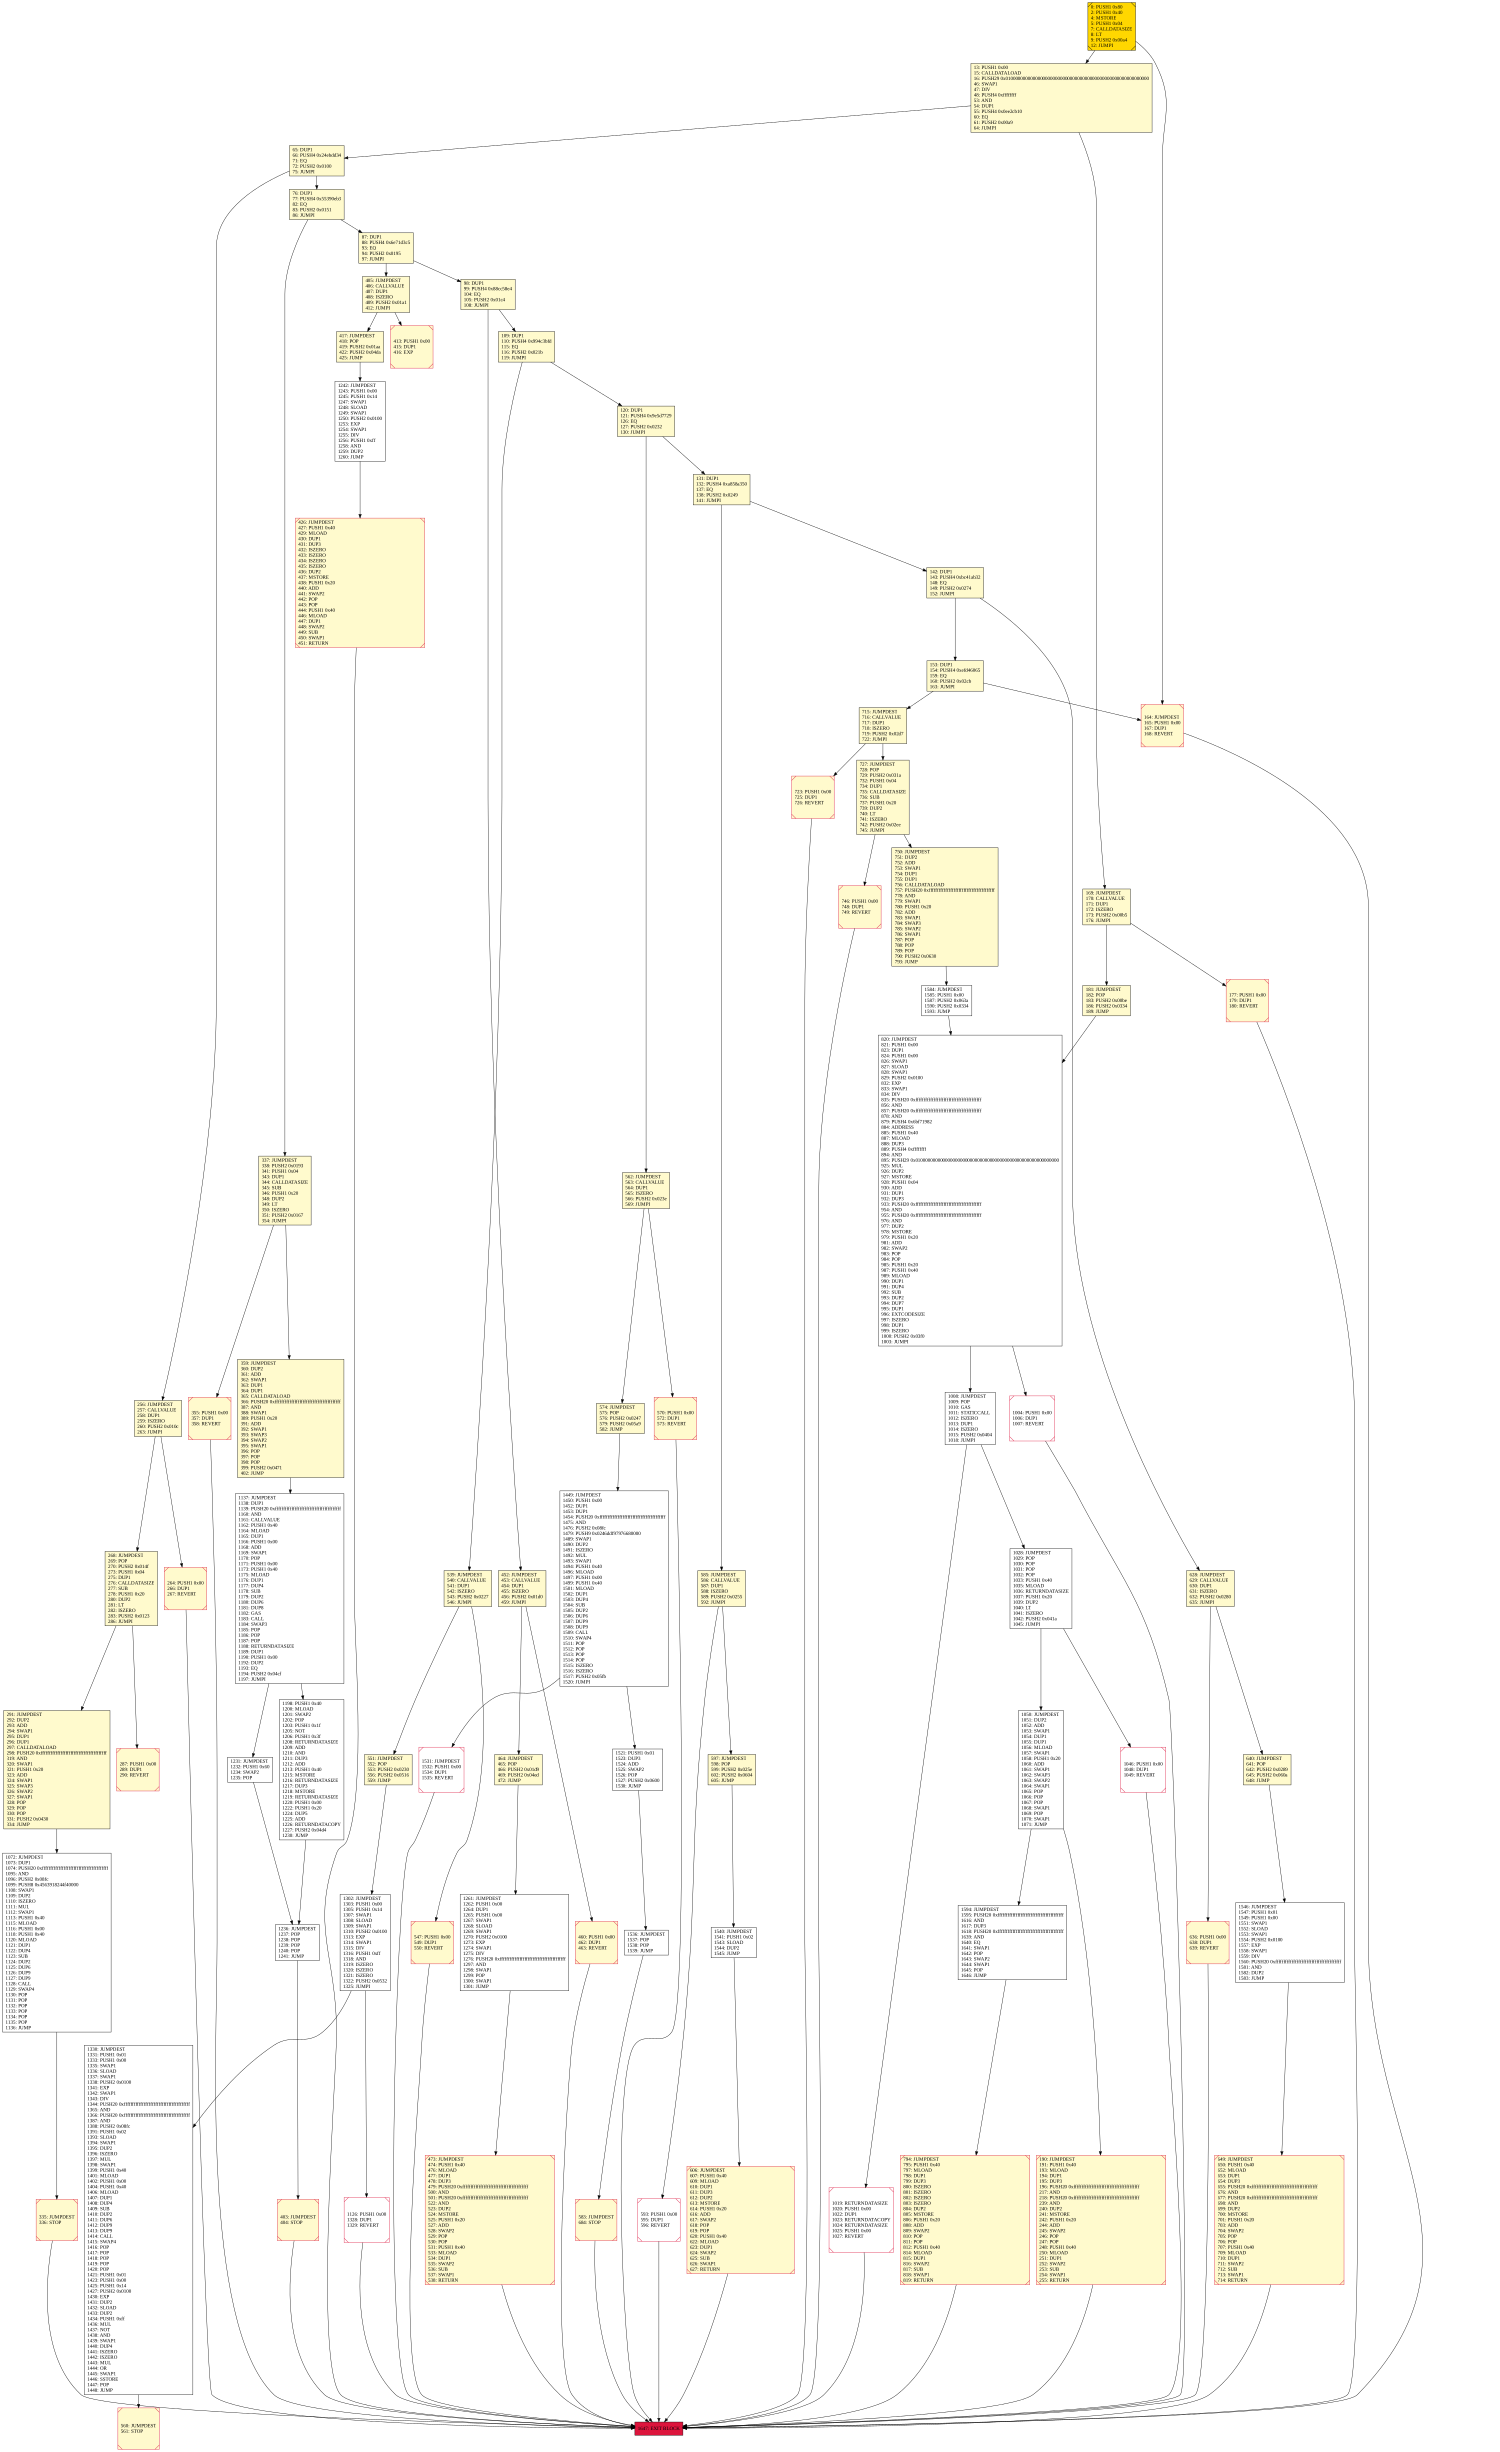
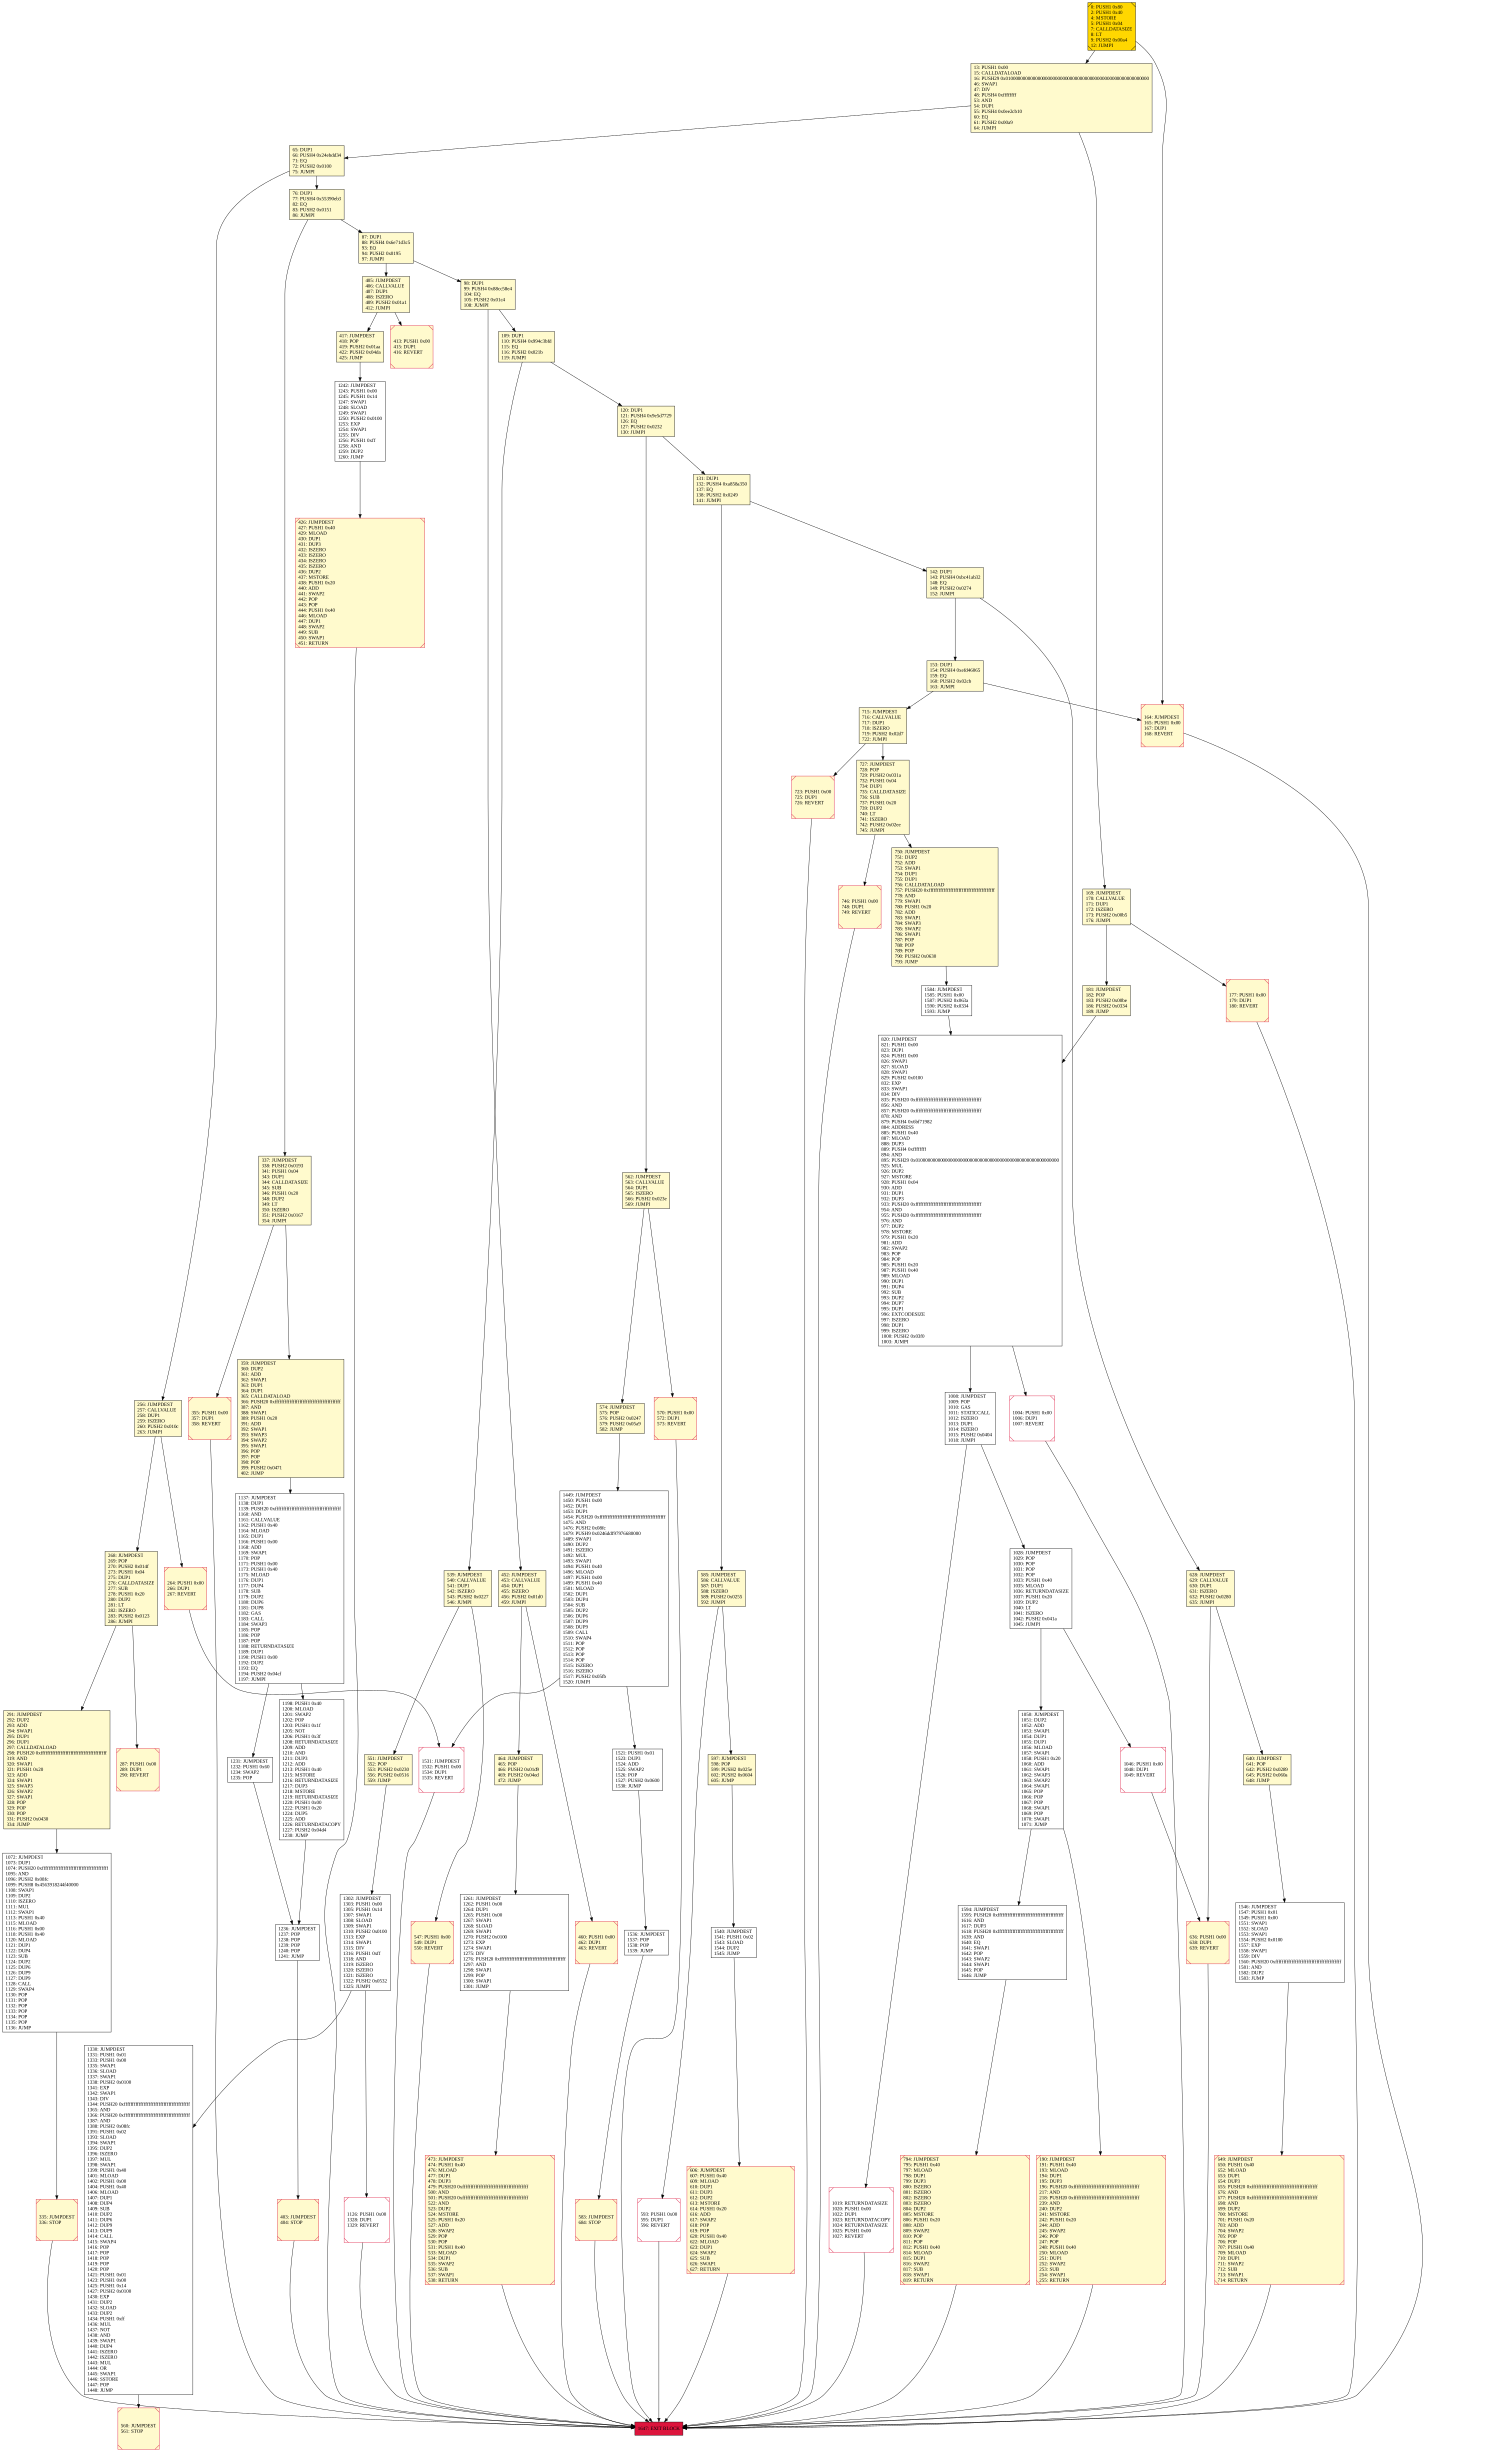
node "413: PUSH1 0x00 415: DUP1 416: EXP": label "413: PUSH1 0x00 415: DUP1 416: EXP" -> "413: PUSH1 0x00 415: DUP1 416: REVERT"
edge "264: PUSH1 0x00 266: DUP1 267: REVERT" -> "1647: EXIT BLOCK": now "264: PUSH1 0x00 266: DUP1 267: REVERT" -> "1531: JUMPDEST 1532: PUSH1 0x00 1534: DUP1 1535: REVERT"
edge "1046: PUSH1 0x00 1048: DUP1 1049: REVERT" -> "1647: EXIT BLOCK": now "1046: PUSH1 0x00 1048: DUP1 1049: REVERT" -> "636: PUSH1 0x00 638: DUP1 639: REVERT"
